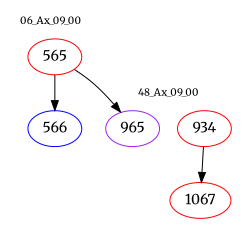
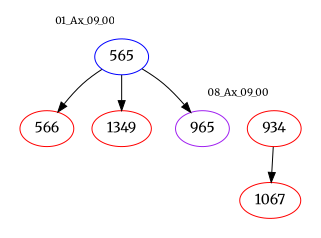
cluster "06_Ax_09_00": label "06_Ax_09_00" -> "01_Ax_09_00"
node "565": color red -> blue
cluster "48_Ax_09_00": label "48_Ax_09_00" -> "08_Ax_09_00"
node "566": color blue -> red
node "1349": added
